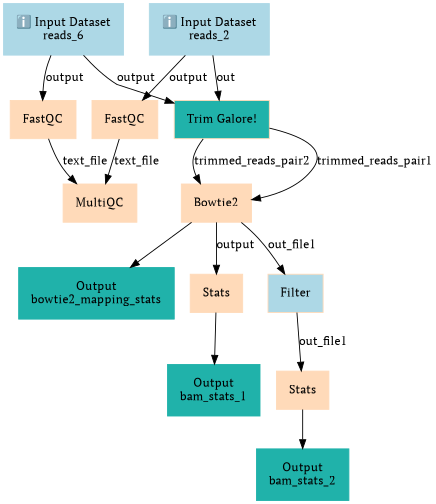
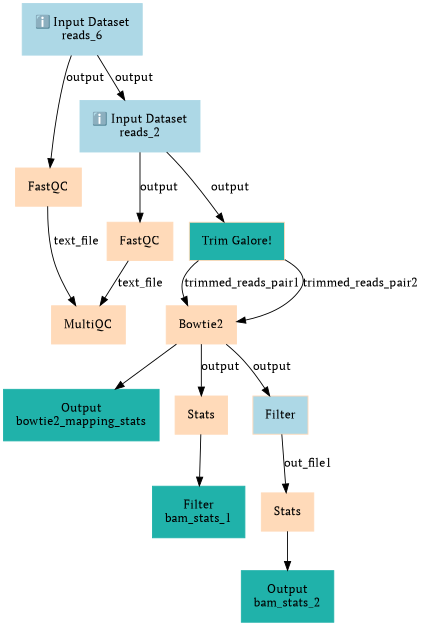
edge "ℹ️ Input Dataset reads_2" -> "Trim Galore!": label "out" -> "output"
edge "ℹ️ Input Dataset reads_6" -> "Trim Galore!": now "ℹ️ Input Dataset reads_6" -> "ℹ️ Input Dataset reads_2"
edge "Bowtie2" -> "Filter": label "out_file1" -> "output"
node "Output bam_stats_1": label "Output bam_stats_1" -> "Filter bam_stats_1"
